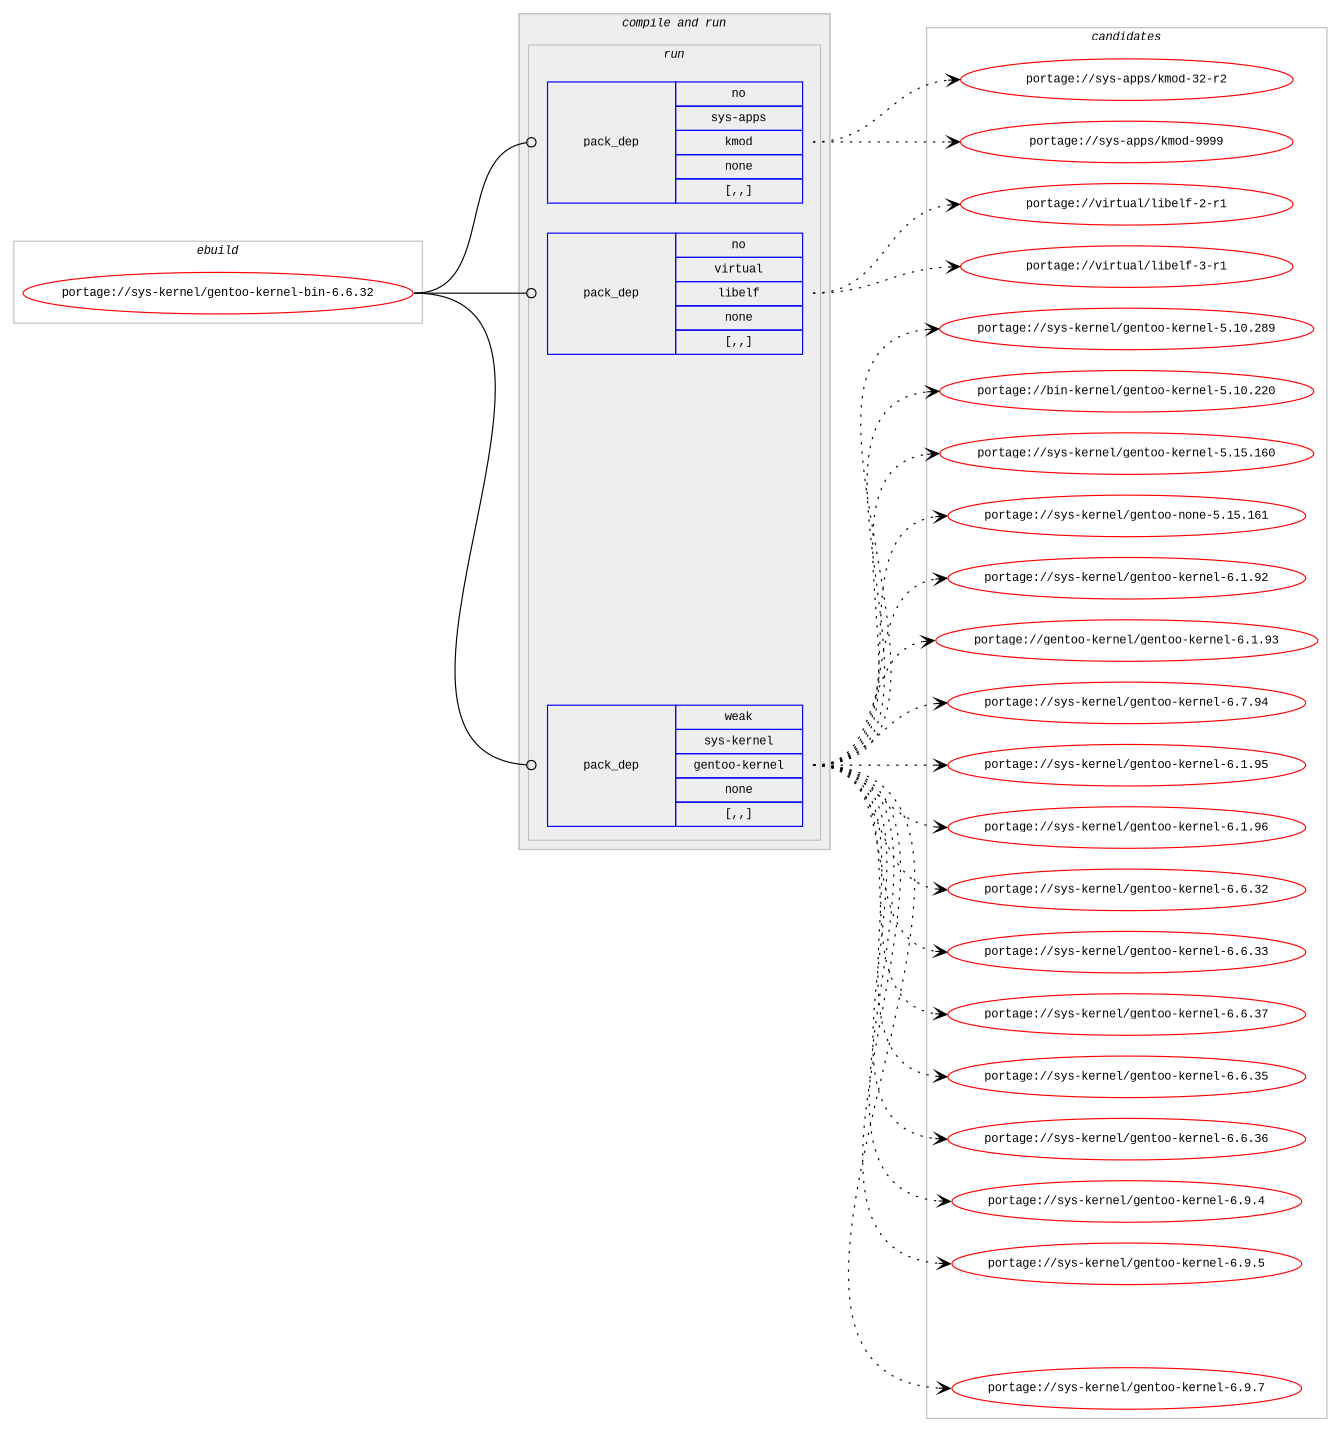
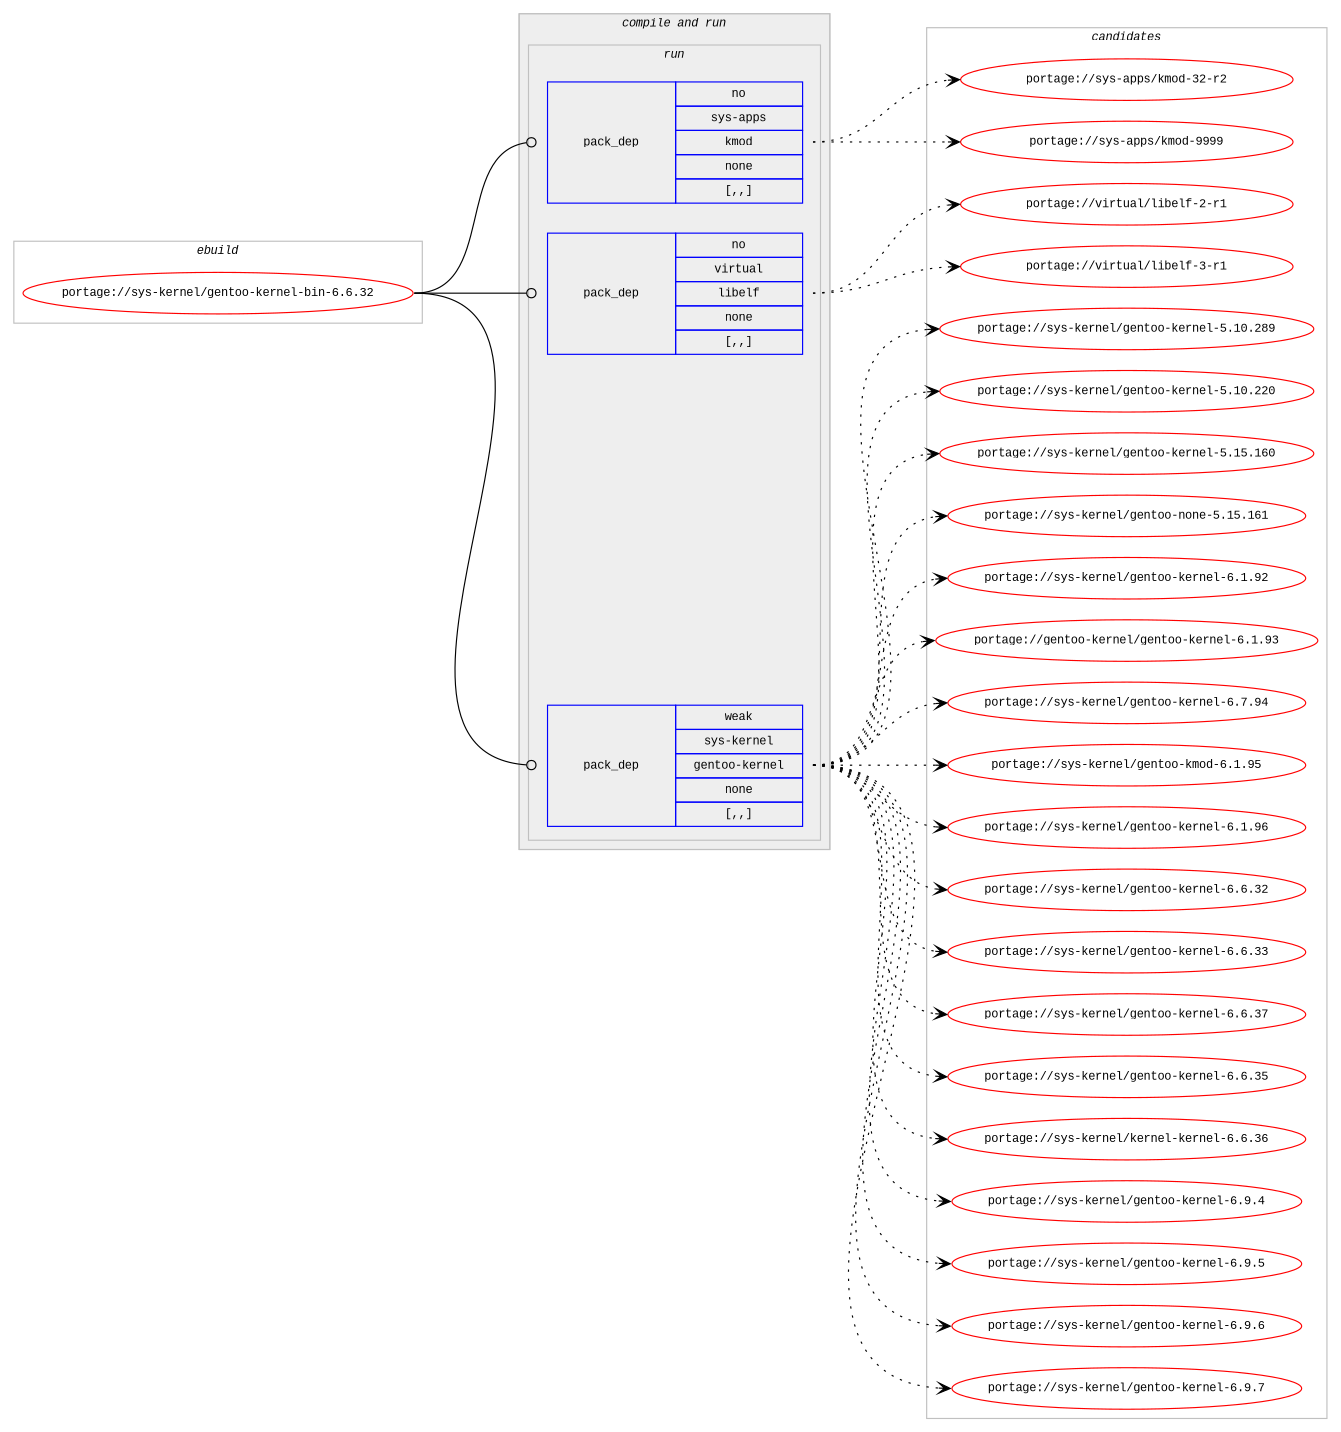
node "portage://bin-kernel/gentoo-kernel-5.10.220": label "portage://bin-kernel/gentoo-kernel-5.10.220" -> "portage://sys-kernel/gentoo-kernel-5.10.220"
node "portage://sys-kernel/gentoo-kernel-6.1.95": label "portage://sys-kernel/gentoo-kernel-6.1.95" -> "portage://sys-kernel/gentoo-kmod-6.1.95"
node "portage://sys-kernel/gentoo-kernel-6.6.36": label "portage://sys-kernel/gentoo-kernel-6.6.36" -> "portage://sys-kernel/kernel-kernel-6.6.36"
node "portage://sys-kernel/gentoo-kernel-6.9.6": added
